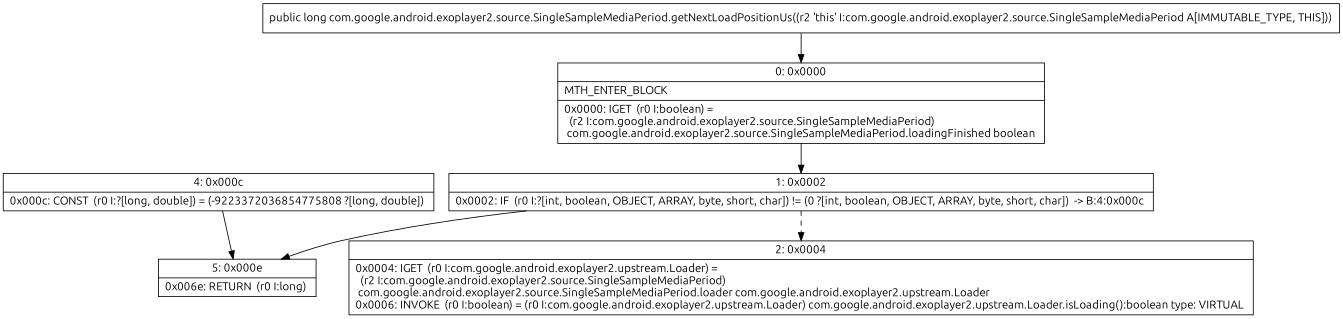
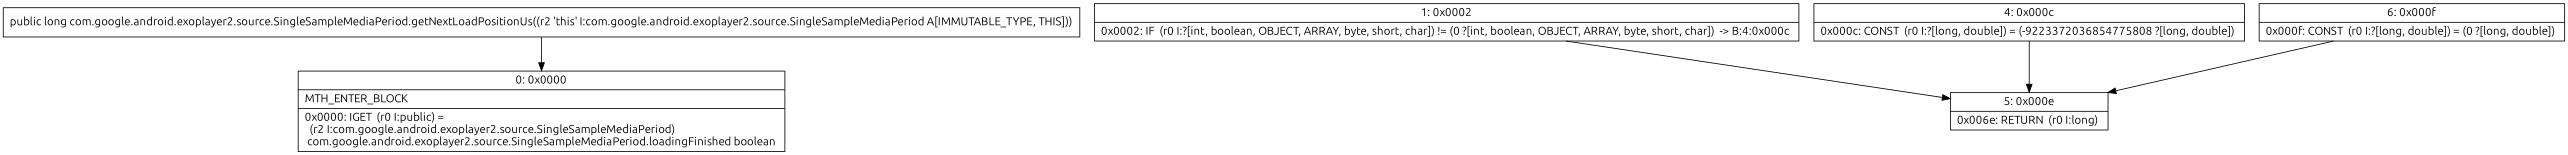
node "6: 0x000f": added
node "0: 0x0000": text "0x0000: IGET  (r0 I:boolean) =" -> "0x0000: IGET  (r0 I:public) ="
edge "0: 0x0000" -> "1: 0x0002": removed
node "2: 0x0004": removed
